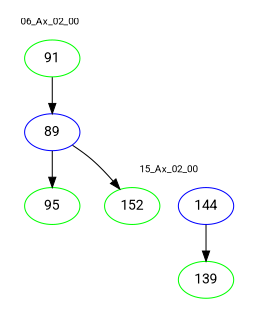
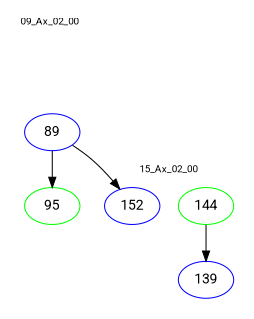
cluster "06_Ax_02_00": label "06_Ax_02_00" -> "09_Ax_02_00"
node "91": removed
node "152": color green -> blue
node "144": color blue -> green
node "139": color green -> blue
